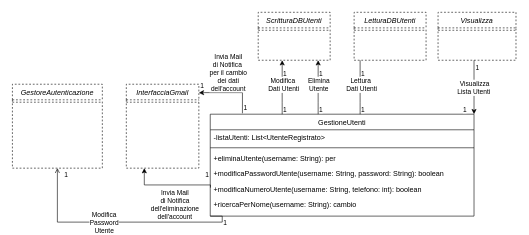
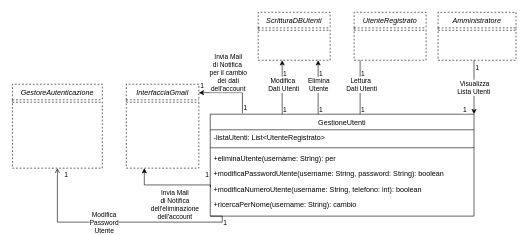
node "LetturaDBUtenti": label "LetturaDBUtenti" -> "UtenteRegistrato"
node "Visualizza": label "Visualizza" -> "Amministratore"
